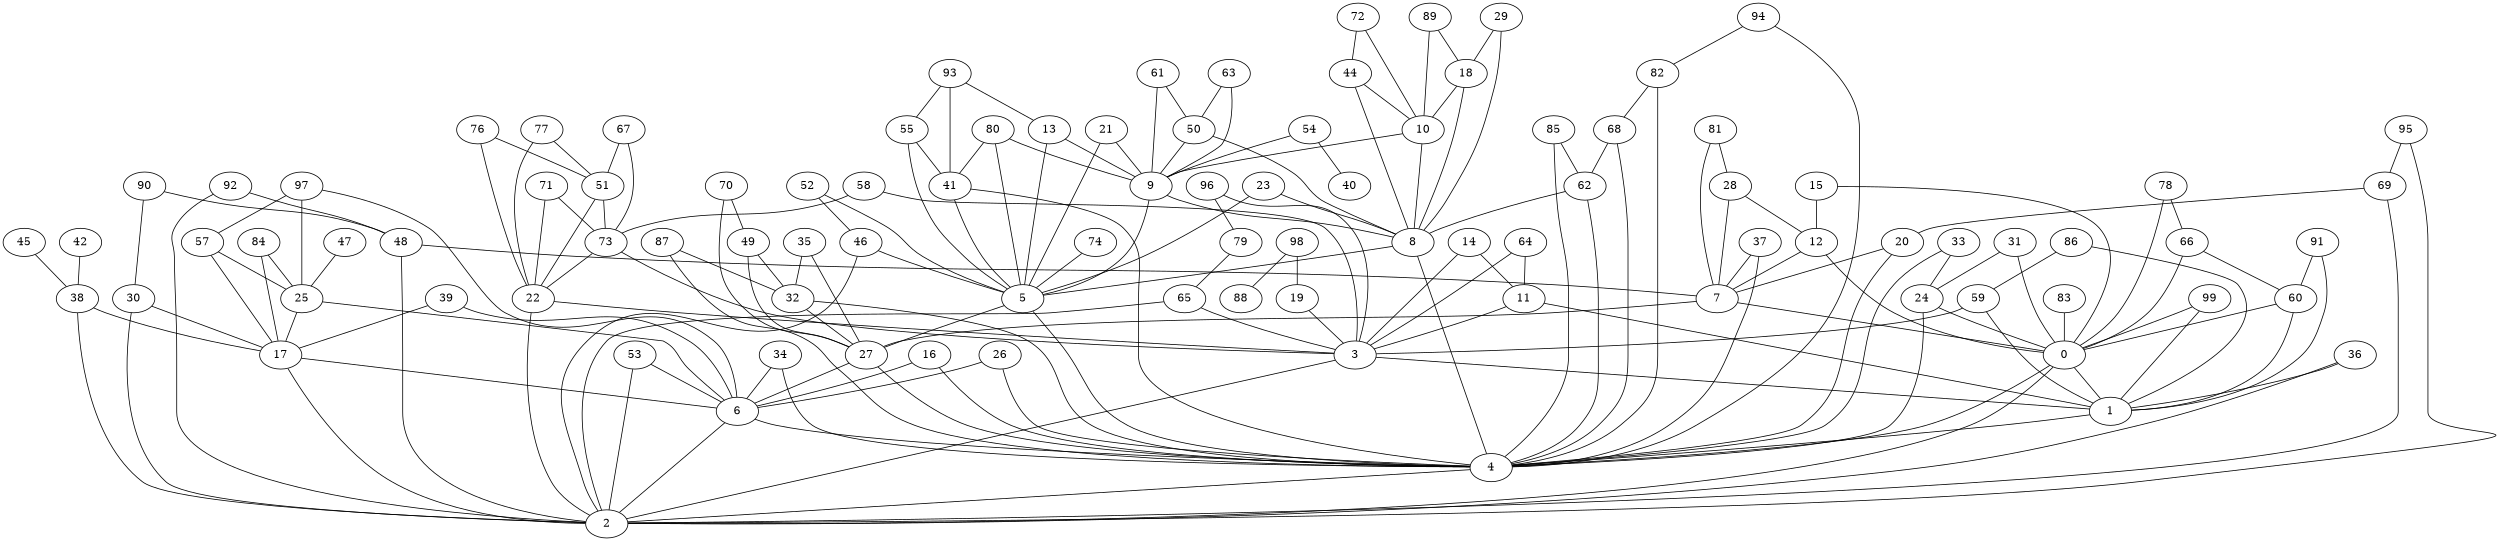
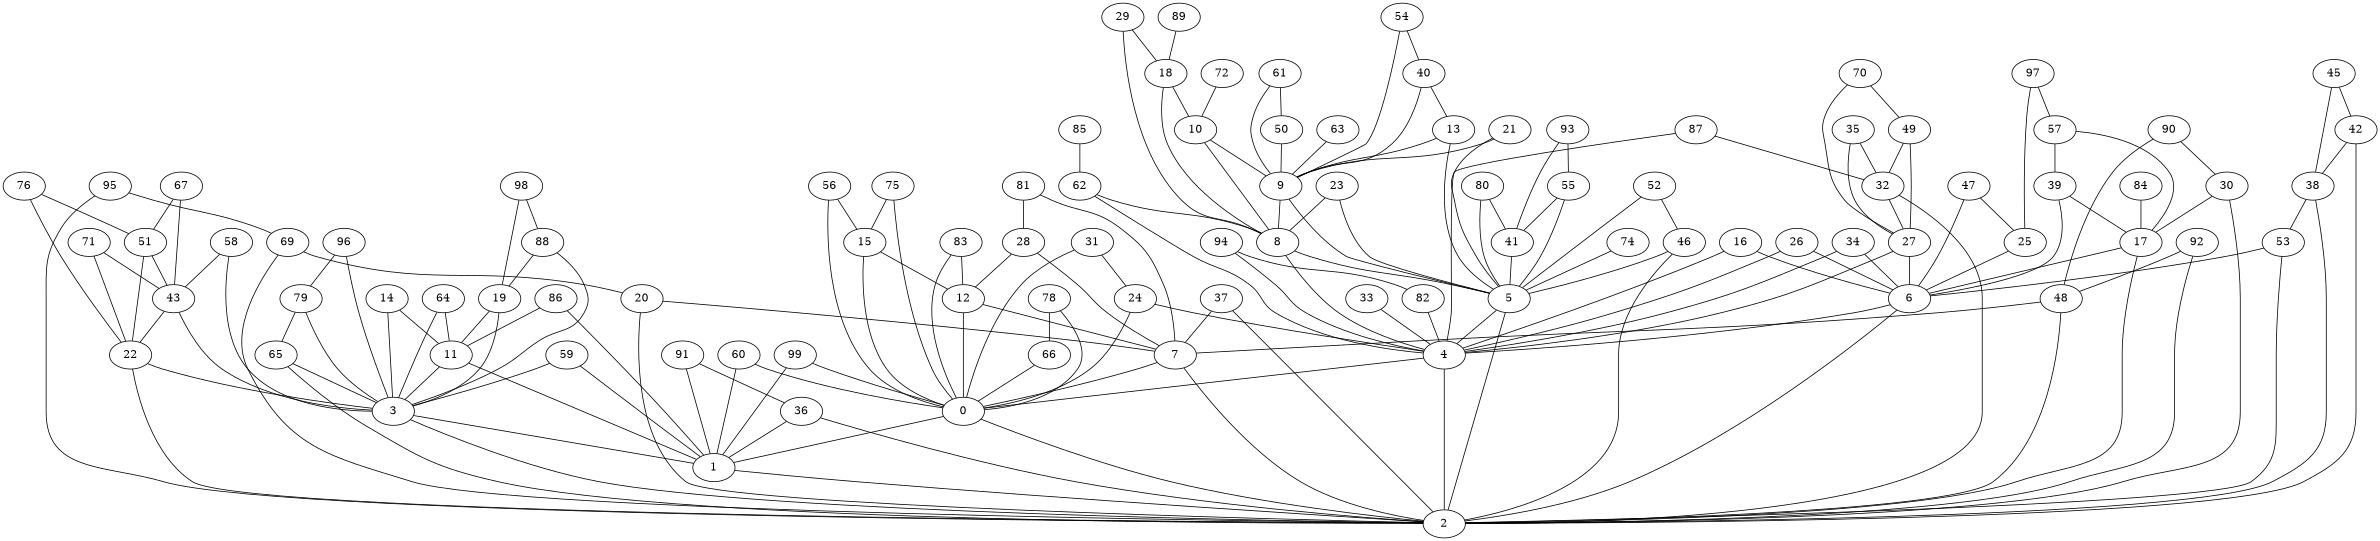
edge "89" -- "10": removed
node "44": removed
edge "93" -- "13": now "40" -- "13"
edge "63" -- "50": removed
edge "45" -- "42": added
node "77": removed
node "68": removed
edge "80" -- "9": now "40" -- "9"
edge "50" -- "8": removed
node "56": added
node "75": added
node "73": label "73" -> "43"
edge "57" -- "25": now "57" -- "39"
edge "86" -- "59": now "86" -- "11"
edge "84" -- "25": removed
edge "88" -- "19": added
edge "83" -- "12": added
edge "33" -- "24": removed
edge "66" -- "60": removed
edge "91" -- "60": now "91" -- "36"
edge "85" -- "4": removed
edge "97" -- "6": now "47" -- "6"
edge "7" -- "27": now "7" -- "2"
edge "5" -- "27": now "5" -- "2"
edge "25" -- "17": removed
edge "19" -- "11": added
edge "38" -- "17": now "38" -- "53"
edge "88" -- "3": added
edge "79" -- "3": added
edge "41" -- "4": removed
edge "37" -- "4": now "37" -- "2"
edge "20" -- "4": now "20" -- "2"
edge "1" -- "4": now "1" -- "2"
edge "32" -- "4": now "32" -- "2"
edge "42" -- "2": added
